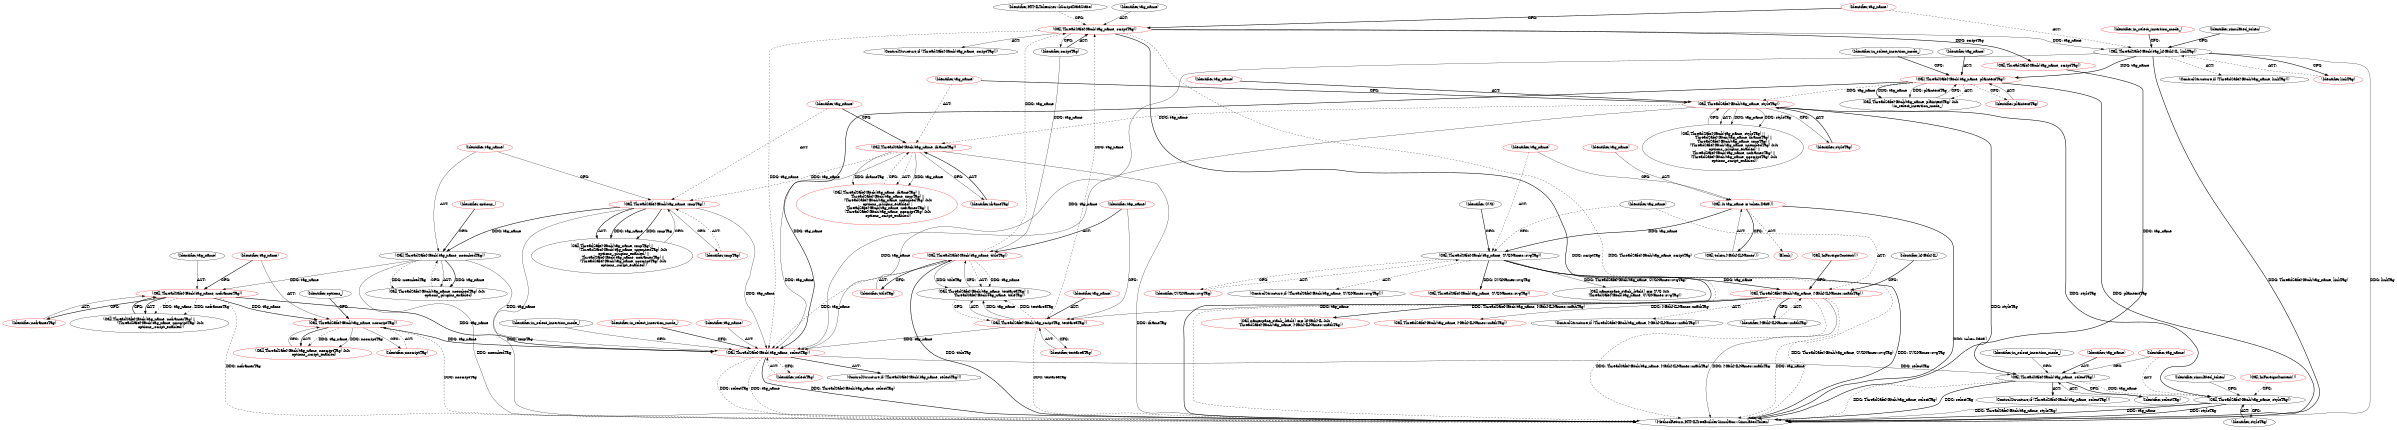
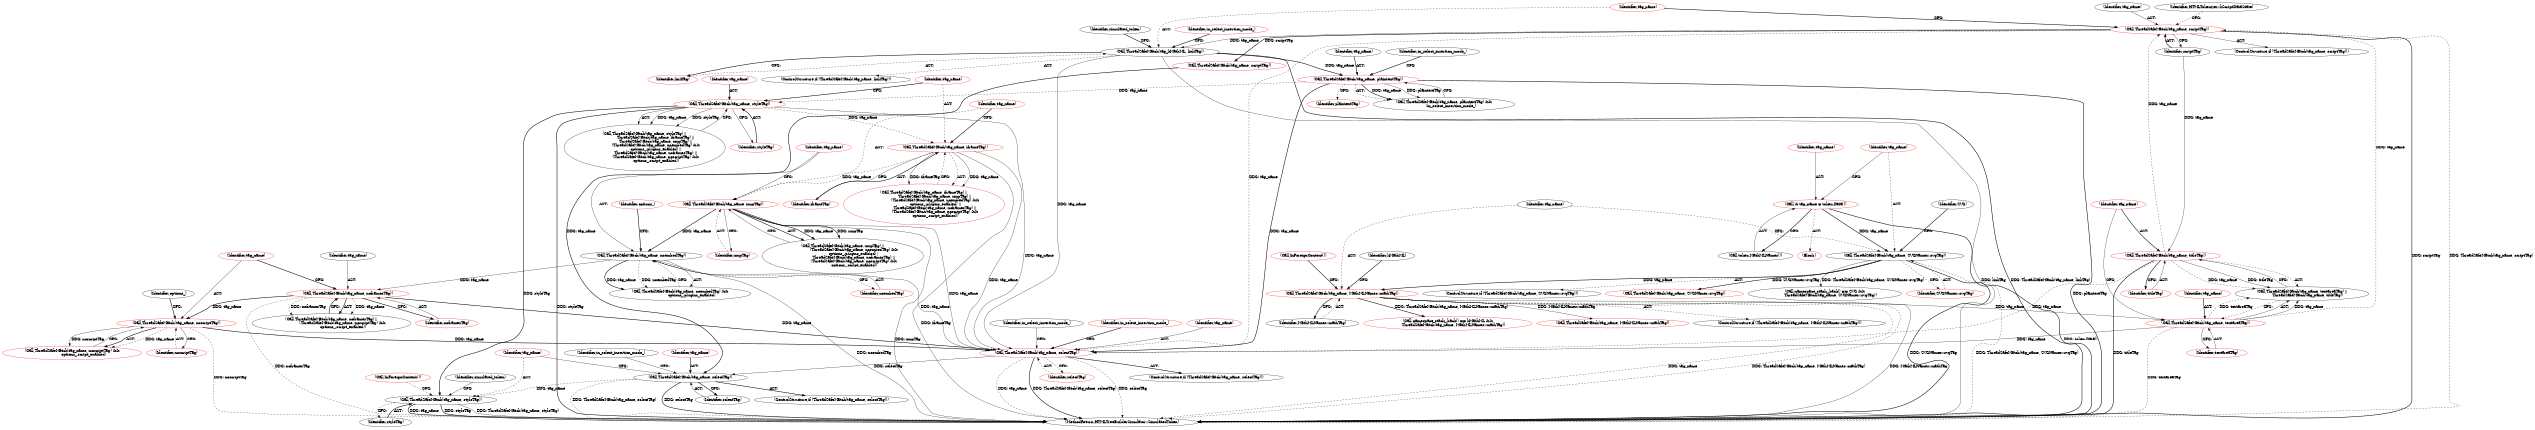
edge "(Identifier,plaintextTag)" -> "(Call,ThreadSafeMatch(tag_name, plaintextTag))": removed, label "AST:"
node "(Identifier,noembedTag)": added
node "(Call,ThreadSafeMatch(tag_scriptTag, textareaTag))": label "(Call,ThreadSafeMatch(tag_scriptTag, textareaTag))" -> "(Call,ThreadSafeMatch(tag_name, textareaTag))"
